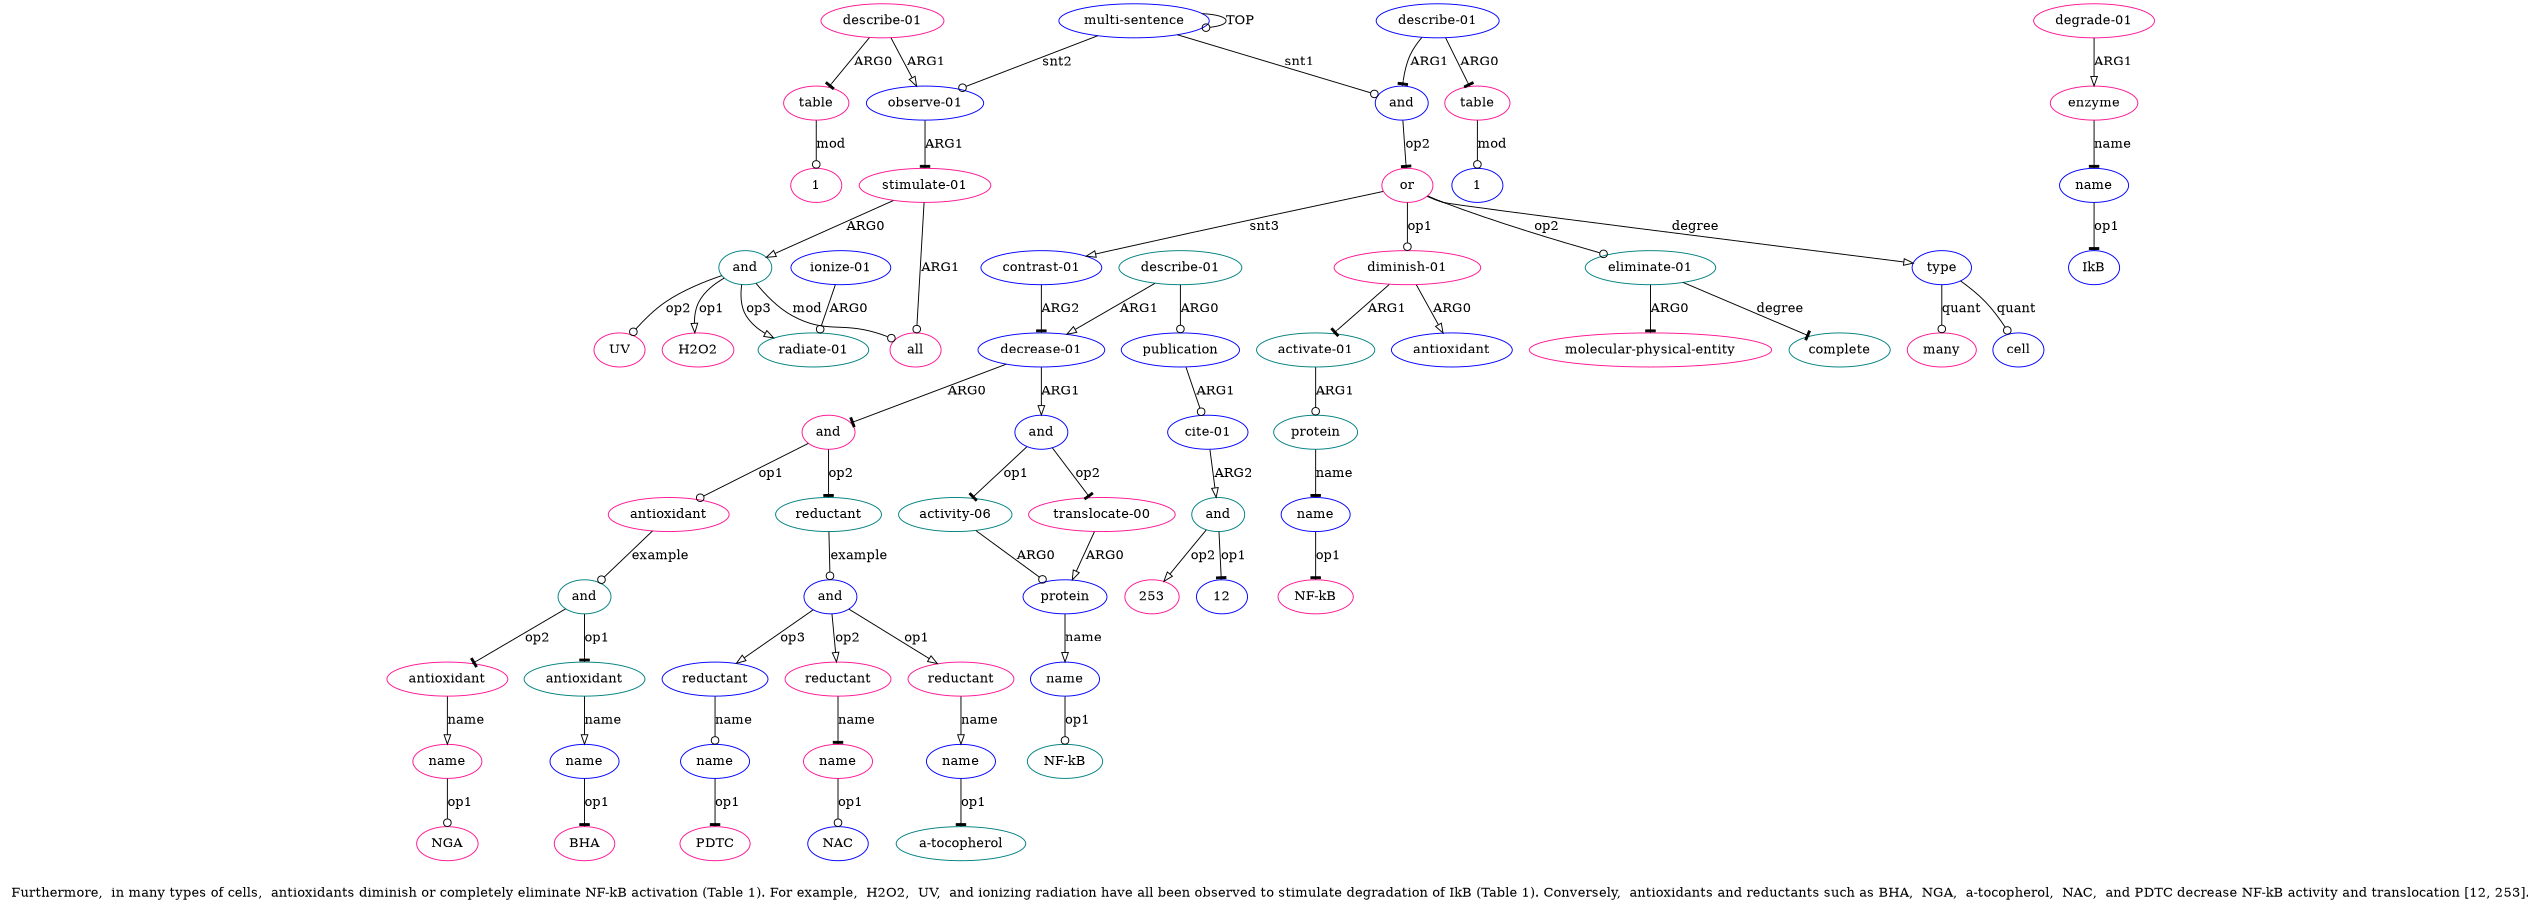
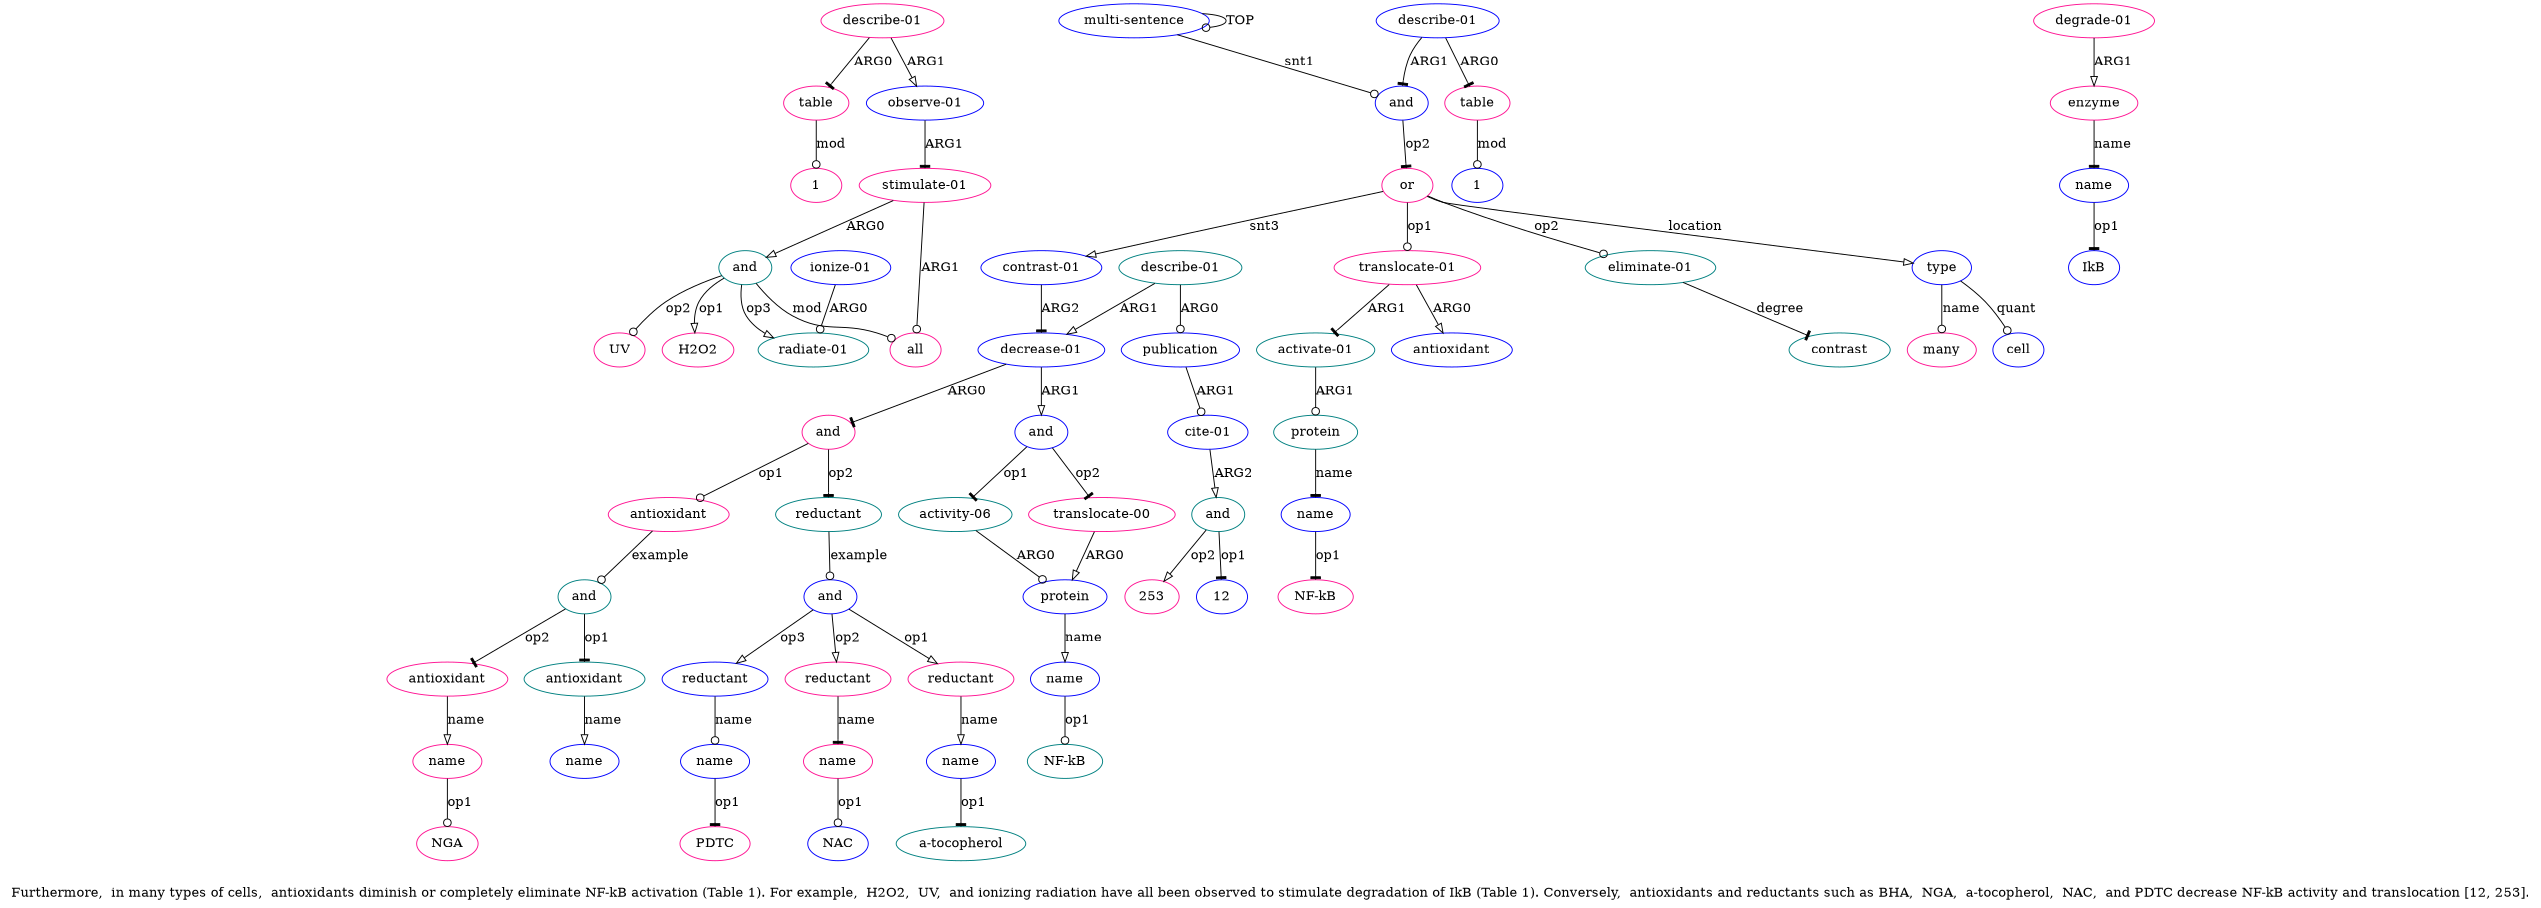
edge "multi-sentence" -> "observe-01": removed, label "snt2"
edge "or" -> "type": label "degree" -> "location"
node "diminish-01": label "diminish-01" -> "translocate-01"
edge "type" -> "many": label "quant" -> "name"
node "molecular-physical-entity": removed
node "complete": label "complete" -> "contrast"
node "BHA": removed
